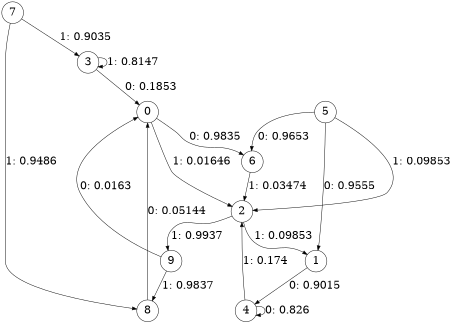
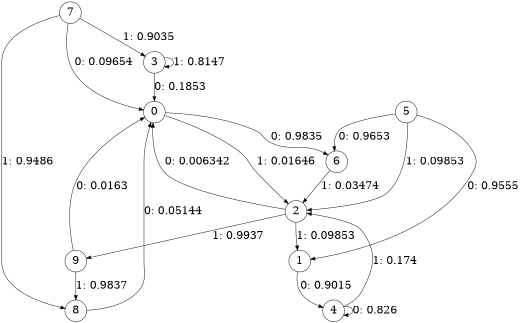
edge "7" -> "0": added, label "0: 0.09654"
edge "2" -> "0": added, label "0: 0.006342"
